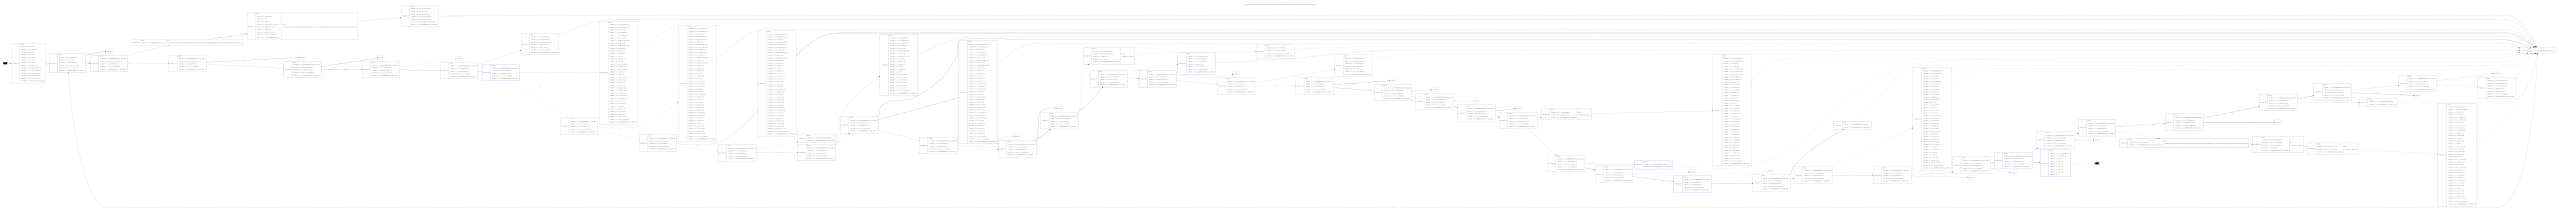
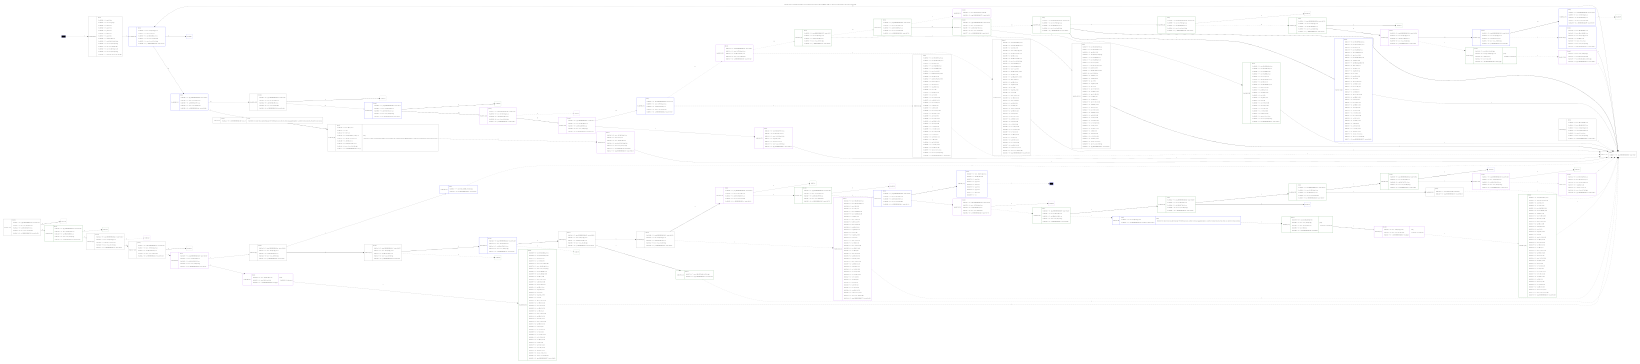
node "0x401a13 [25]": removed
